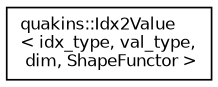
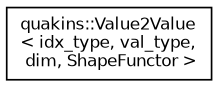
node "quakins::Idx2Value < idx_type, val_type, dim, ShapeFunctor >": label "quakins::Idx2Value < idx_type, val_type, dim, ShapeFunctor >" -> "quakins::Value2Value < idx_type, val_type, dim, ShapeFunctor >"
